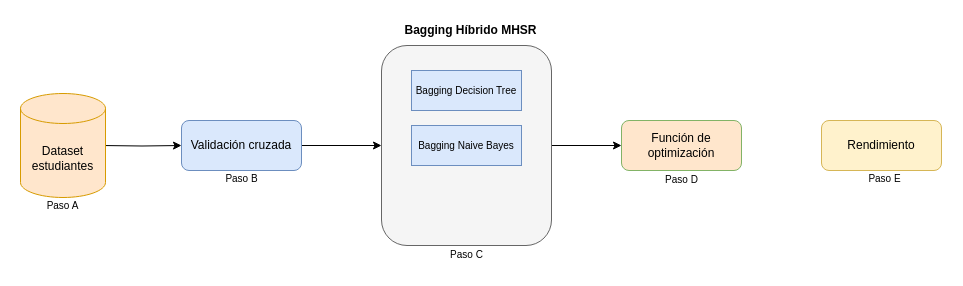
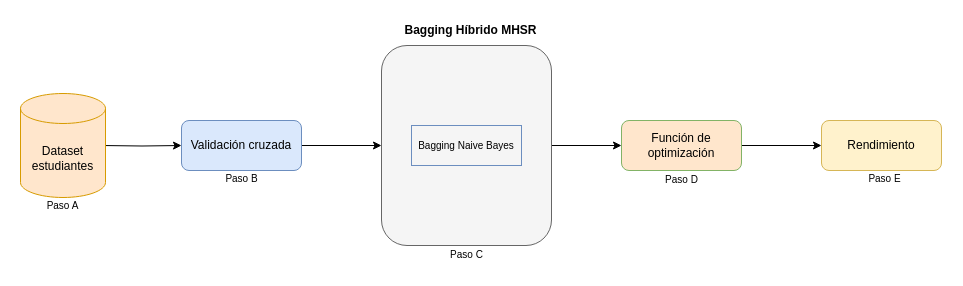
node "Bagging Decision Tree": removed
node "Bagging Naive Bayes": fillcolor #dae8fc -> #f5f5f5
edge "Función de optimización" -> "Rendimiento": added
